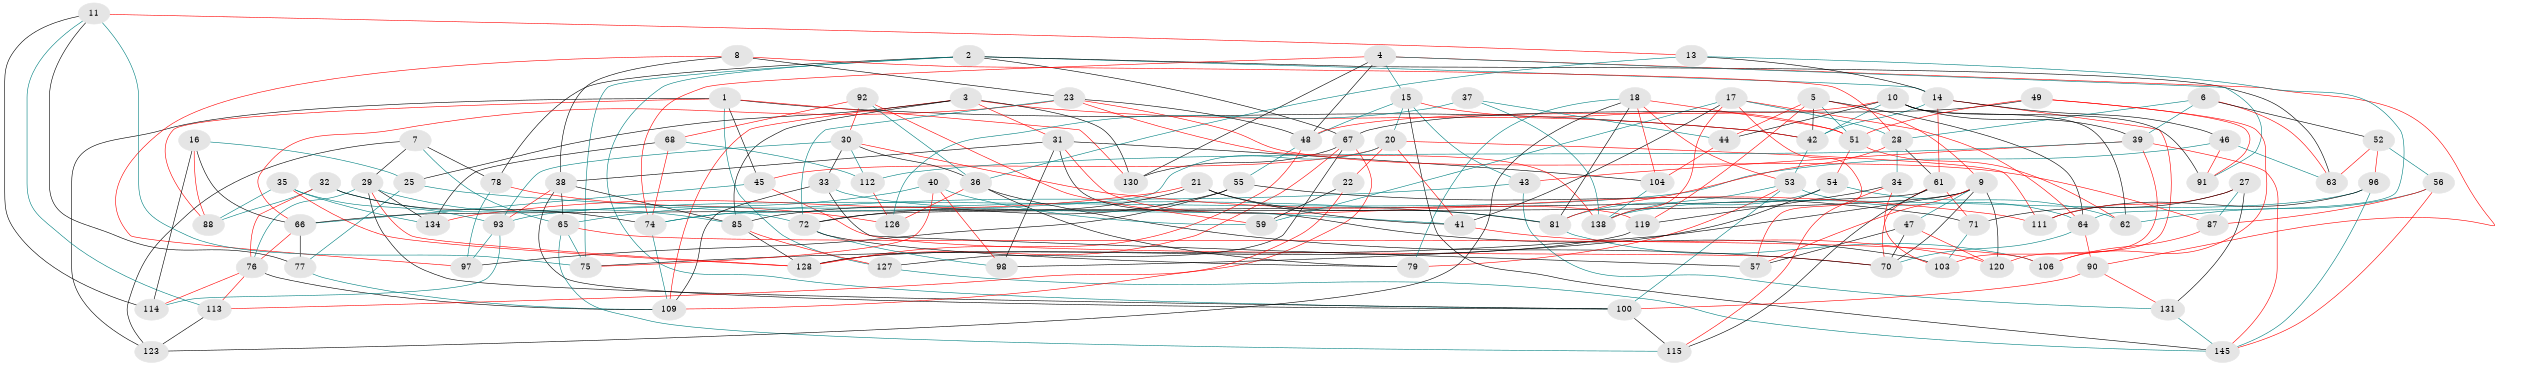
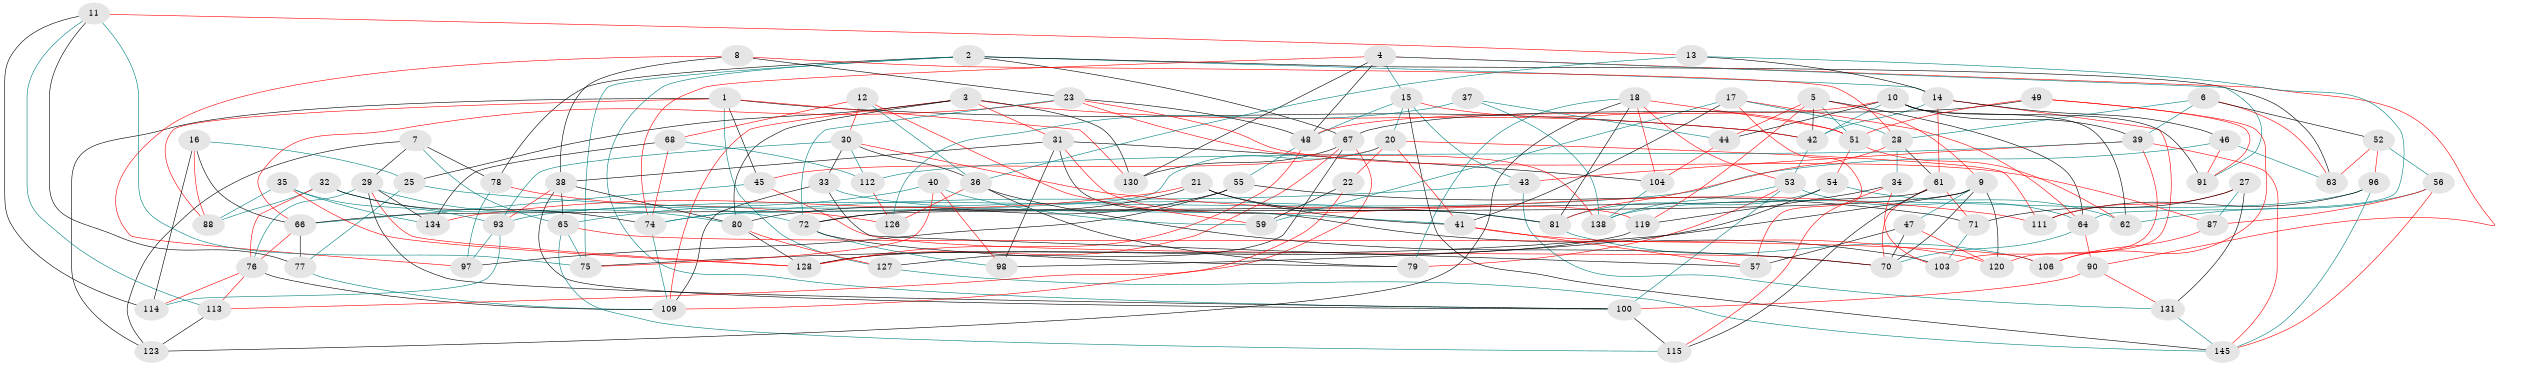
node "92": label "92" -> "12"
edge "17" -- "138": removed
node "85": label "85" -> "80"
edge "9" -- "57": now "41" -- "57"
